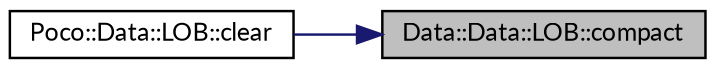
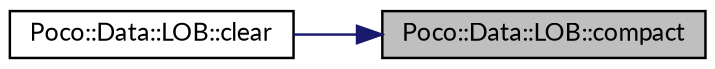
node "Data::Data::LOB::compact": label "Data::Data::LOB::compact" -> "Poco::Data::LOB::compact"
